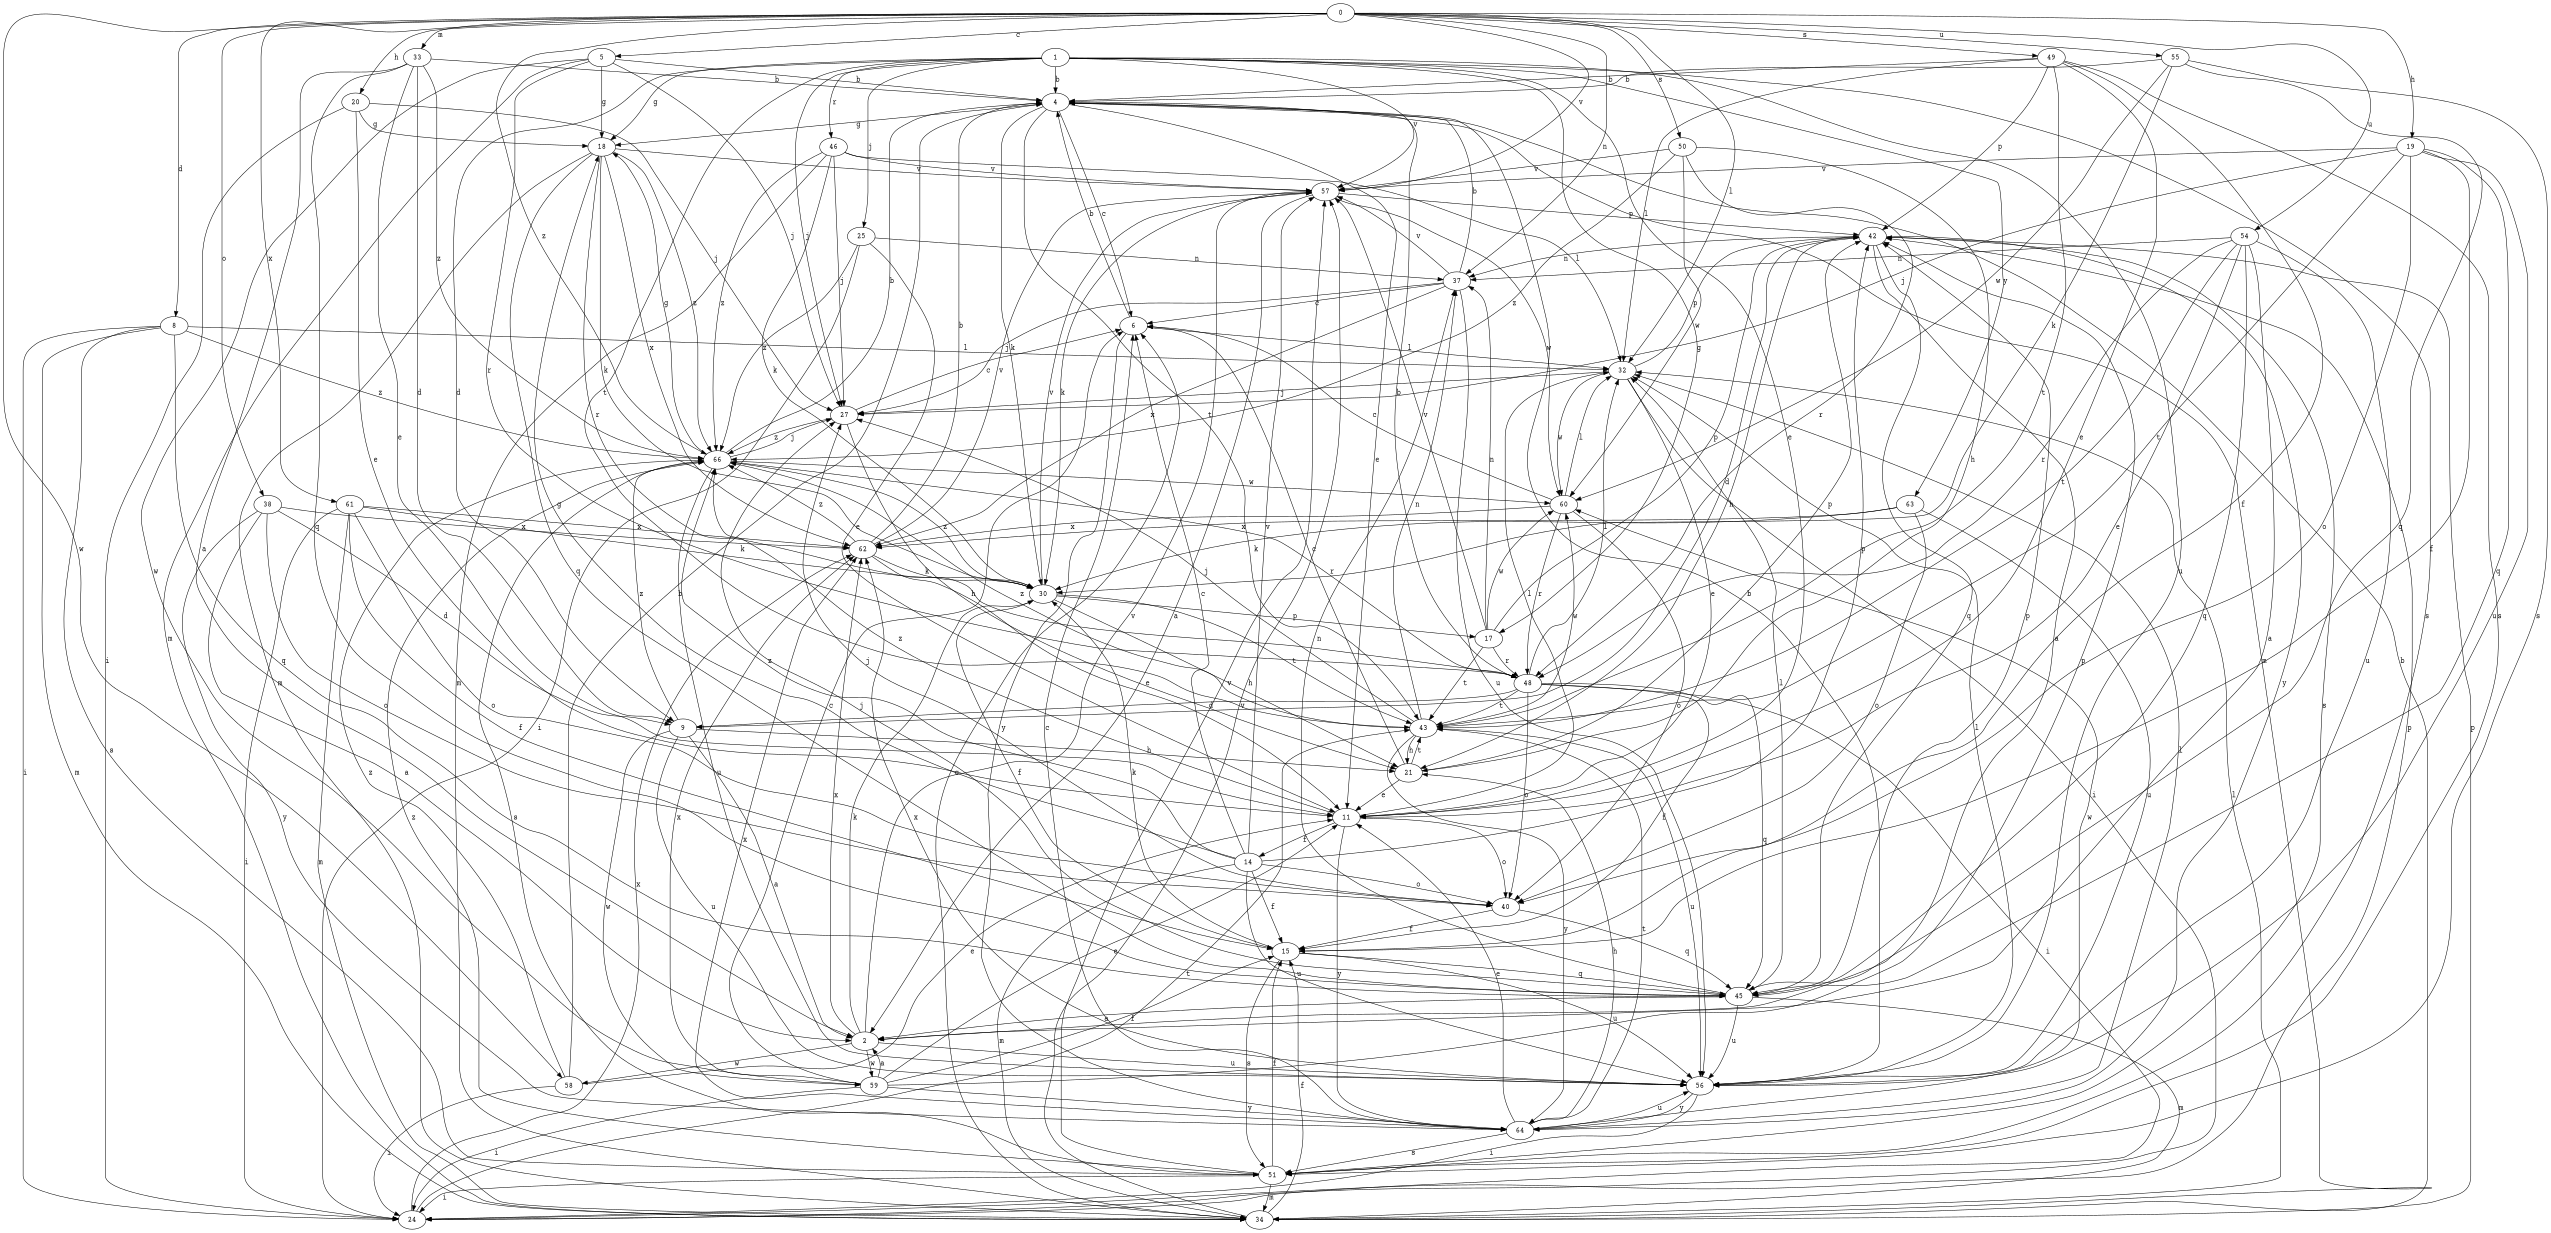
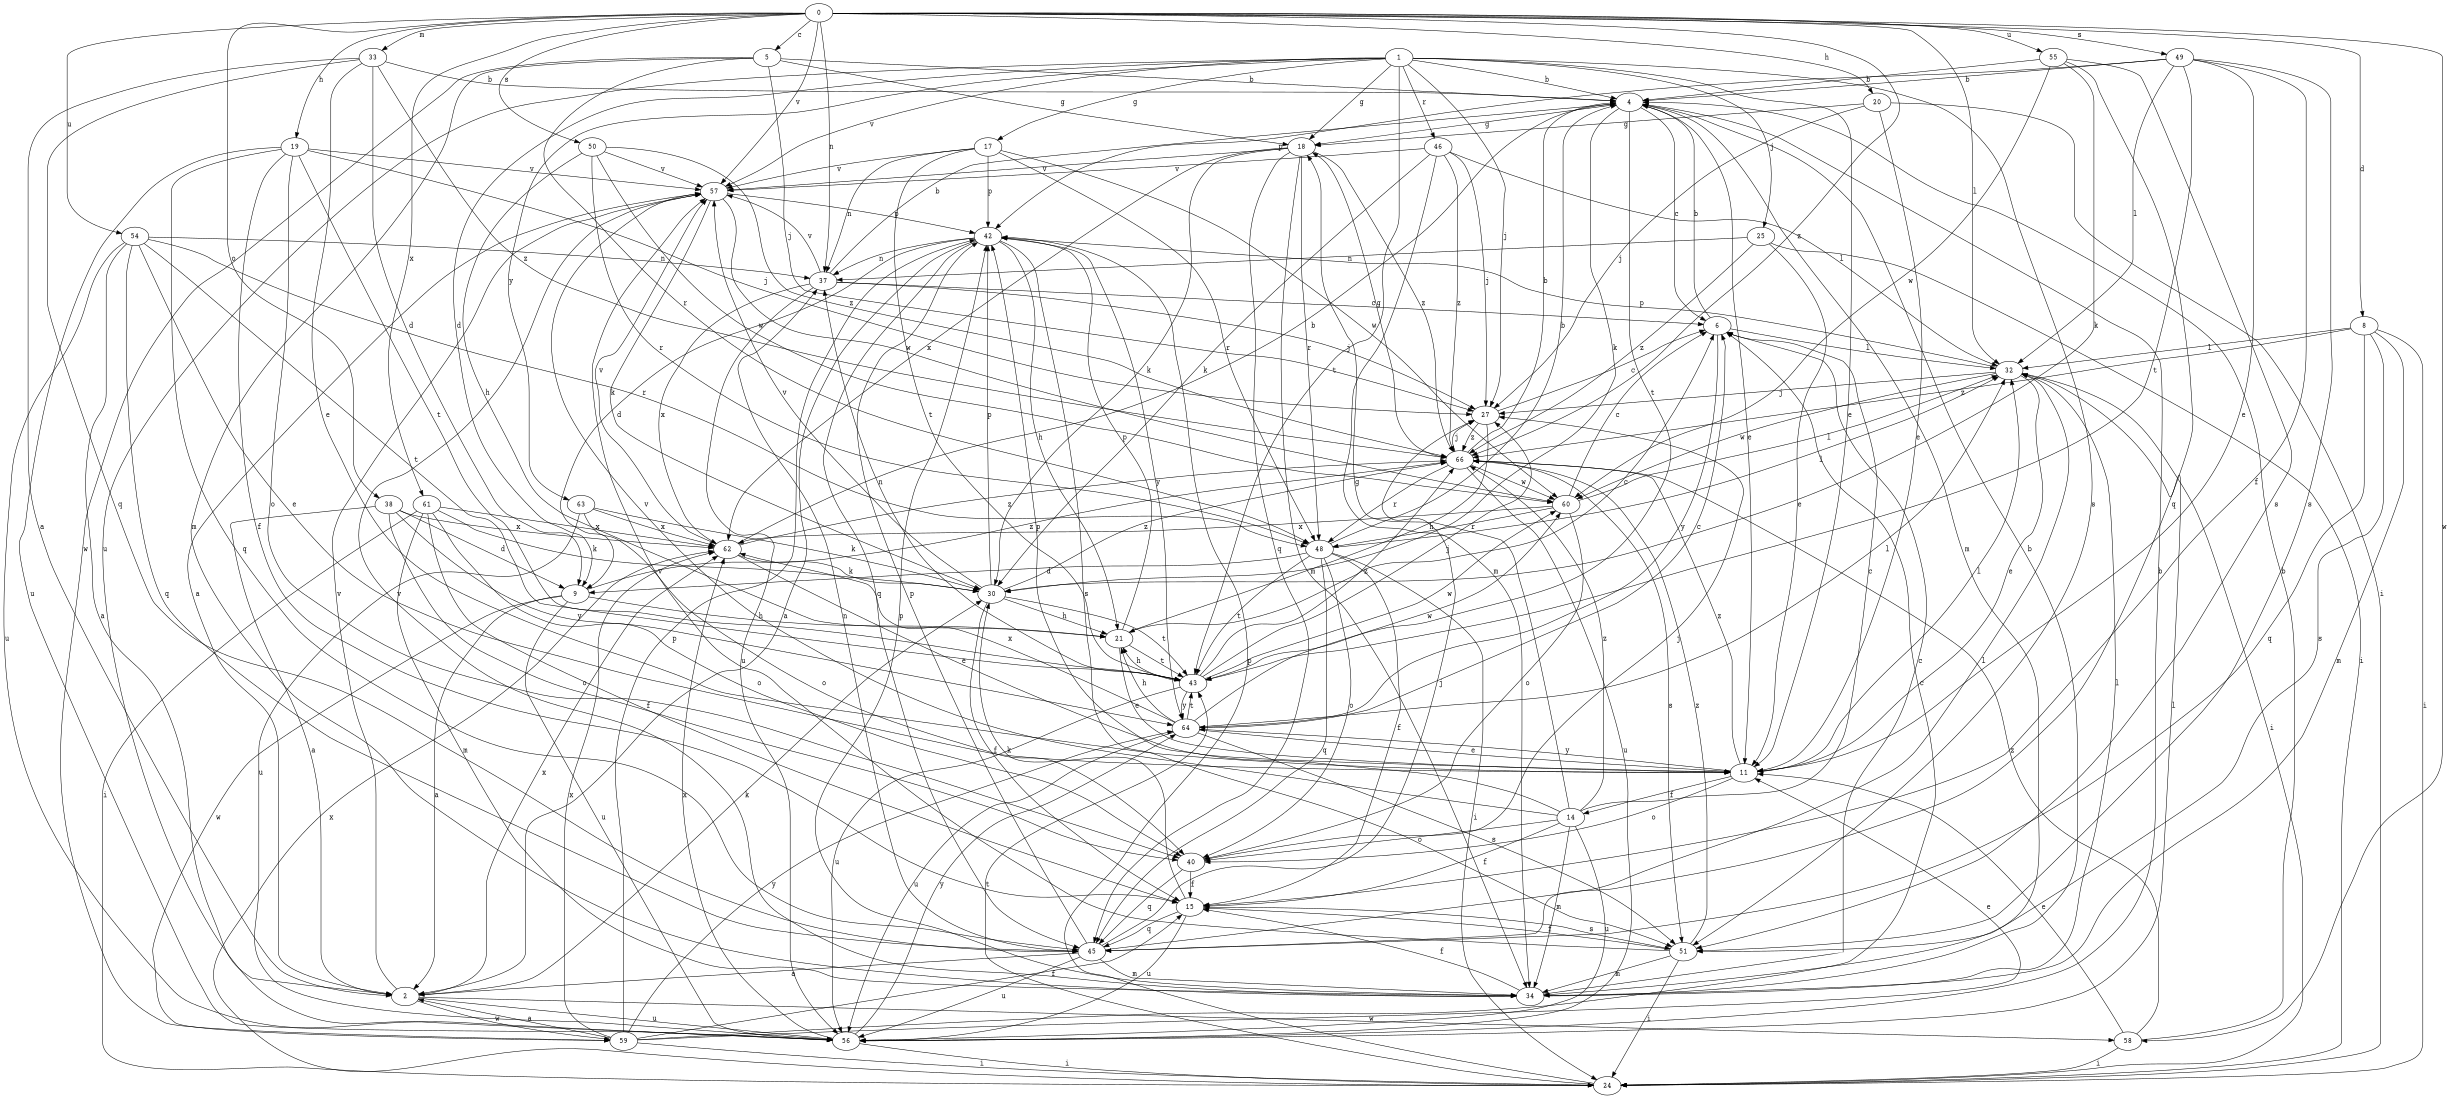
edge "30" -> "17": now "30" -> "42"
